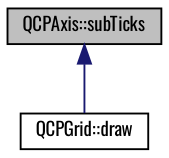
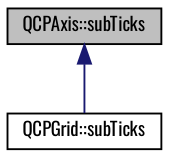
node "QCPGrid::draw": label "QCPGrid::draw" -> "QCPGrid::subTicks"
